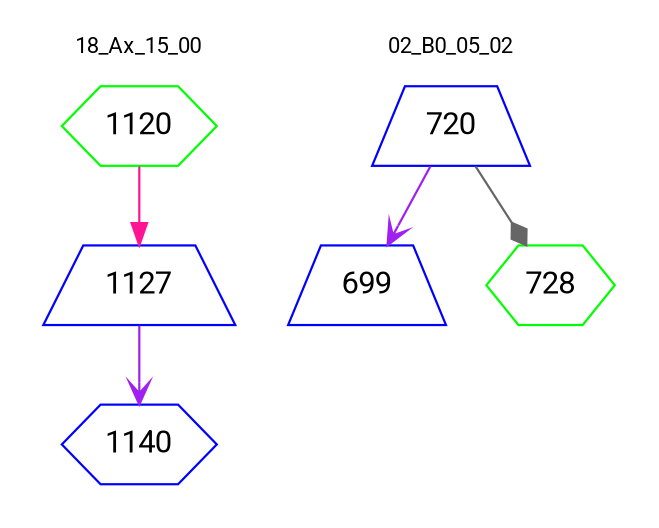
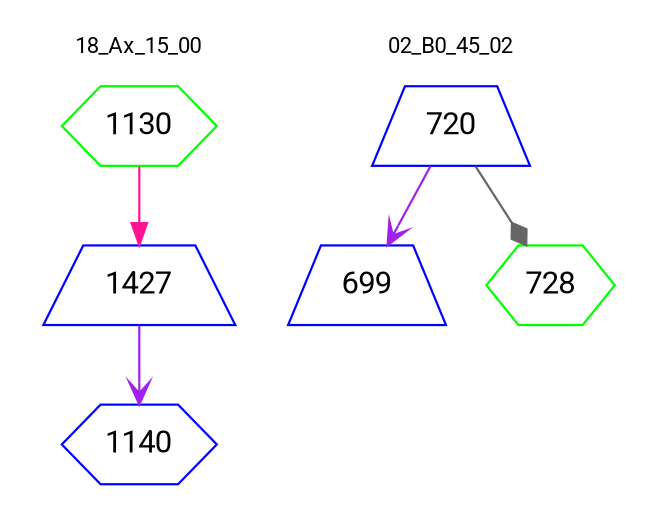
cluster "02_B0_05_02": label "02_B0_05_02" -> "02_B0_45_02"
node "1120": label "1120" -> "1130"
node "1127": label "1127" -> "1427"
